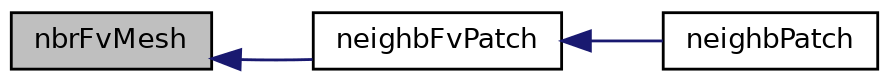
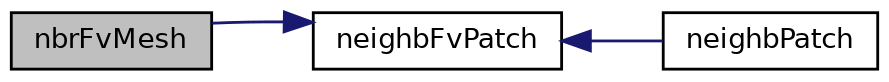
edge "neighbFvPatch" -> "nbrFvMesh": reversed
